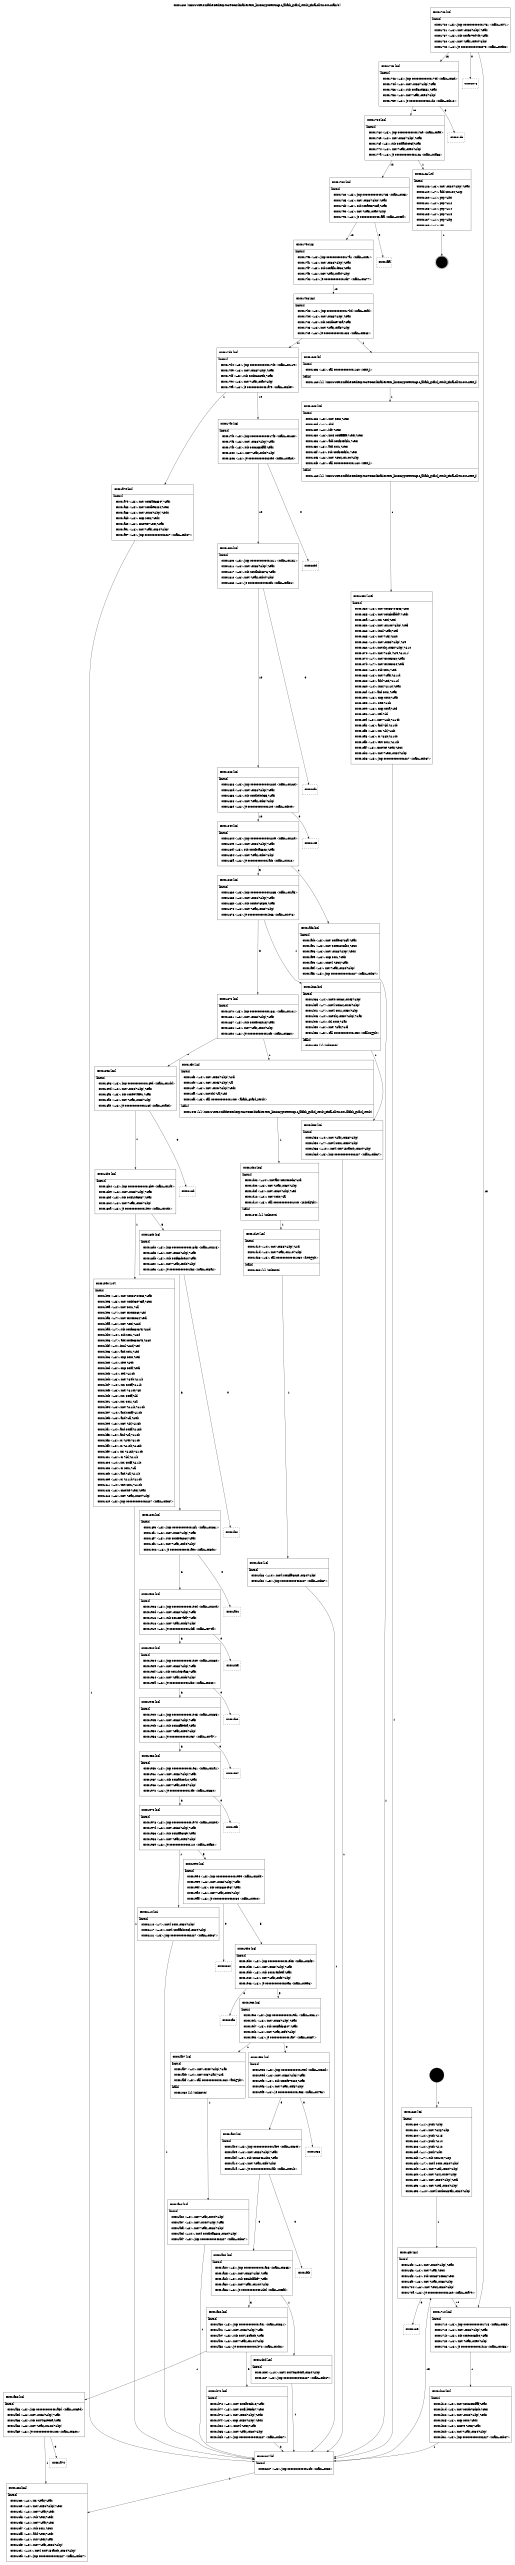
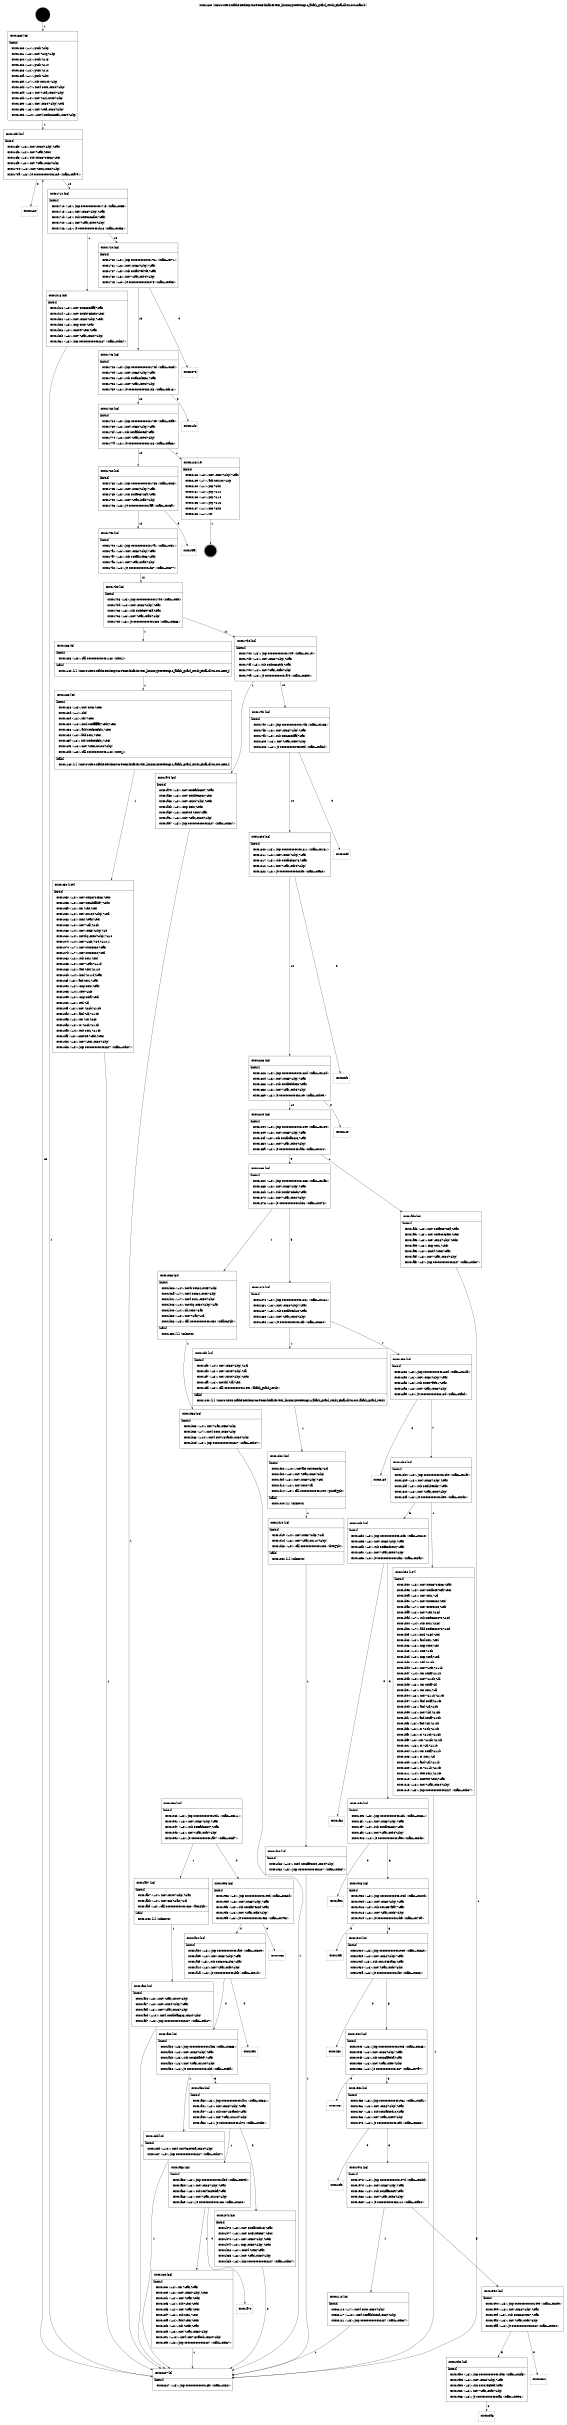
edge "0x40172c [28]" -> "0x401710 [28]": reversed
edge "0x4019b0 [28]" -> "0x4019cc [28]": removed, label "5"
edge "0x402227 [5]" -> "0x401ccc [36]": reversed
